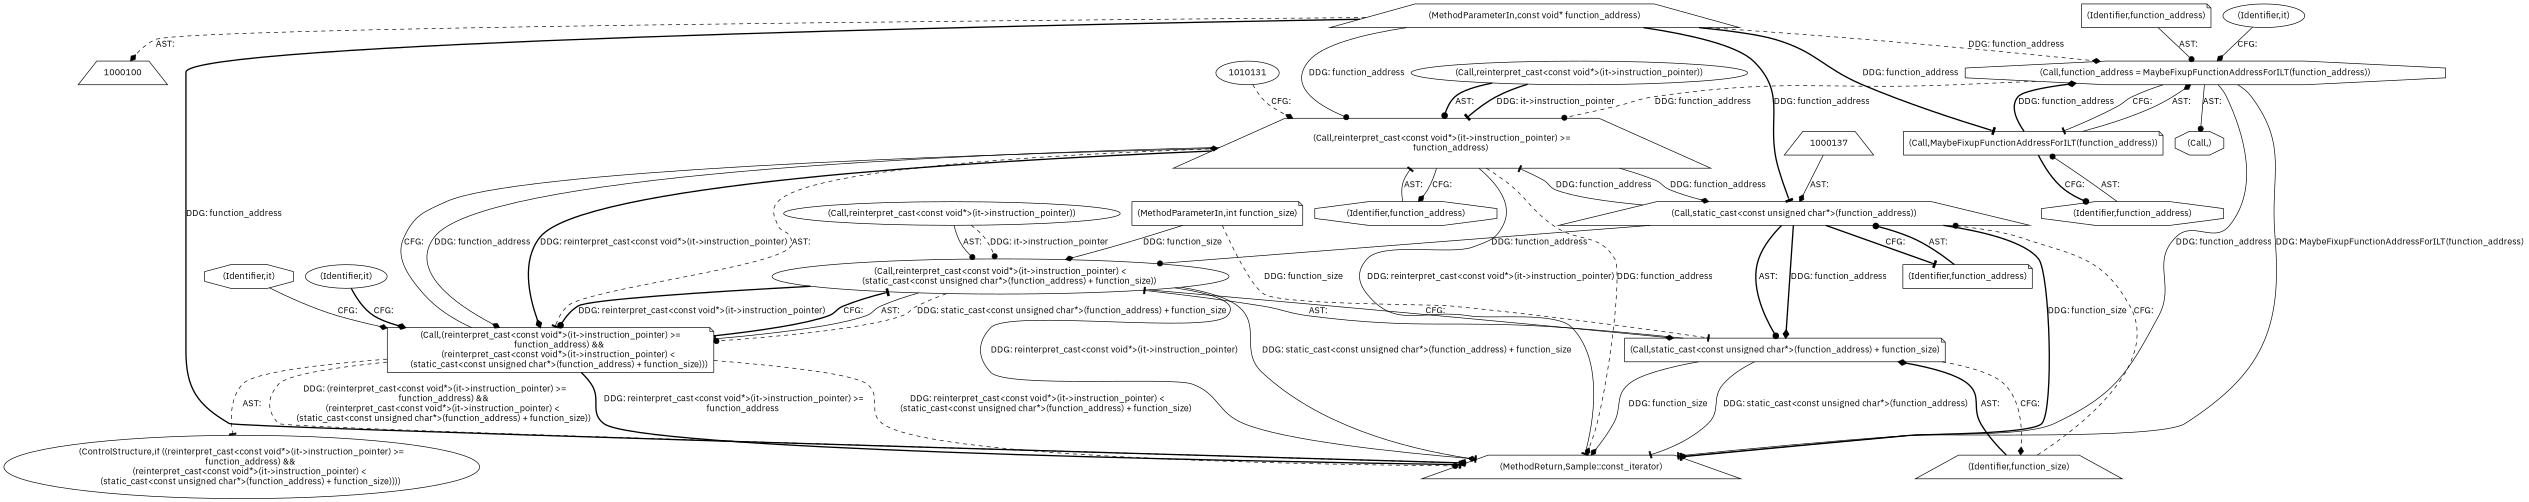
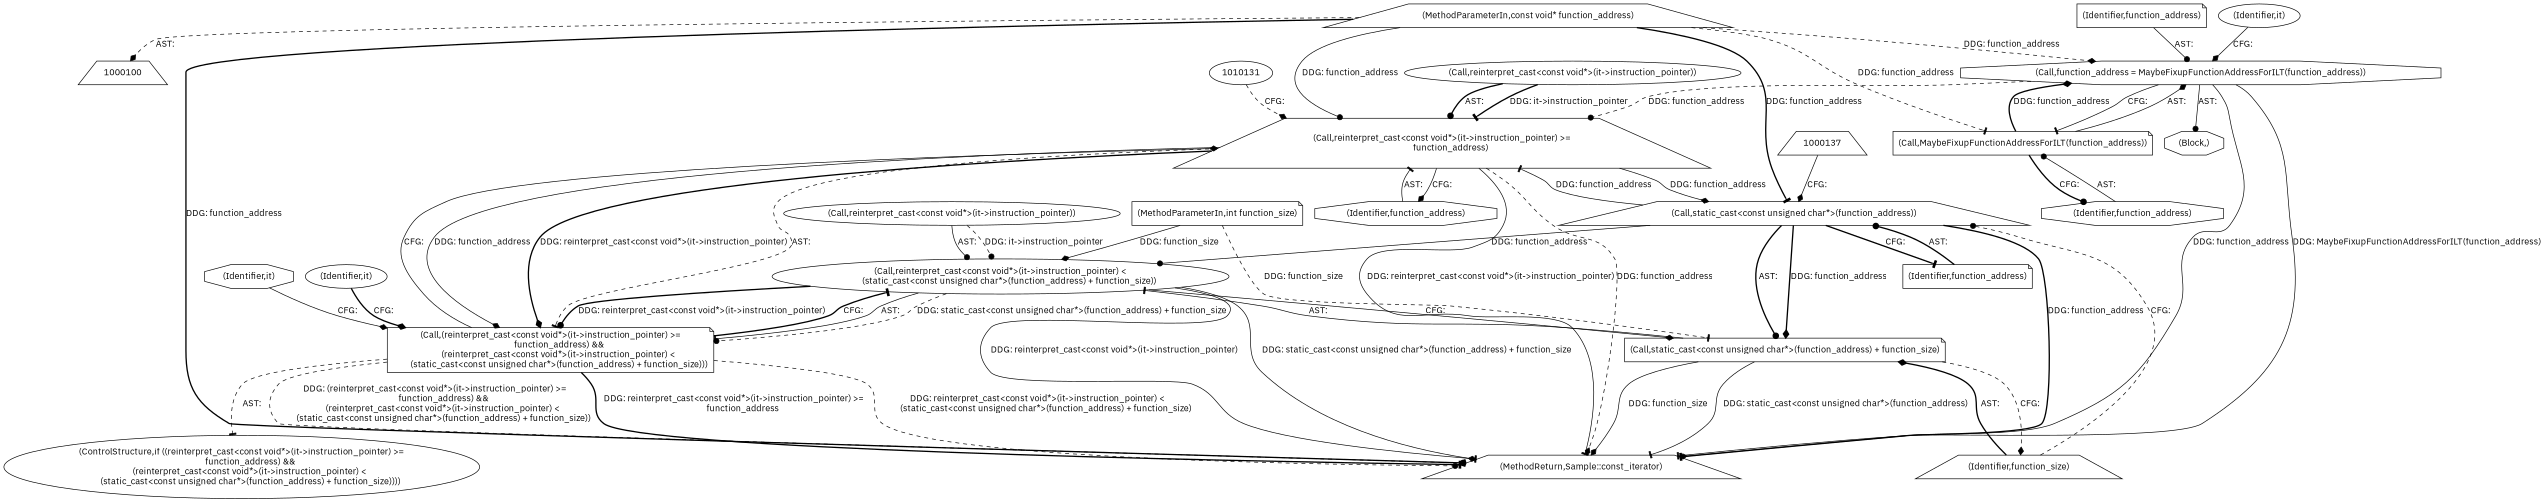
edge "(MethodParameterIn,const void* function_address)" -> "(Call,MaybeFixupFunctionAddressForILT(function_address))": style bold -> dashed
node "(Call,)": label "(Call,)" -> "(Block,)"
edge "1000137" -> "(Call,static_cast<const unsigned char*>(function_address))": label "AST: " -> "CFG: "
edge "(Call,static_cast<const unsigned char*>(function_address))" -> "(MethodReturn,Sample::const_iterator)": label "DDG: function_size" -> "DDG: function_address"
